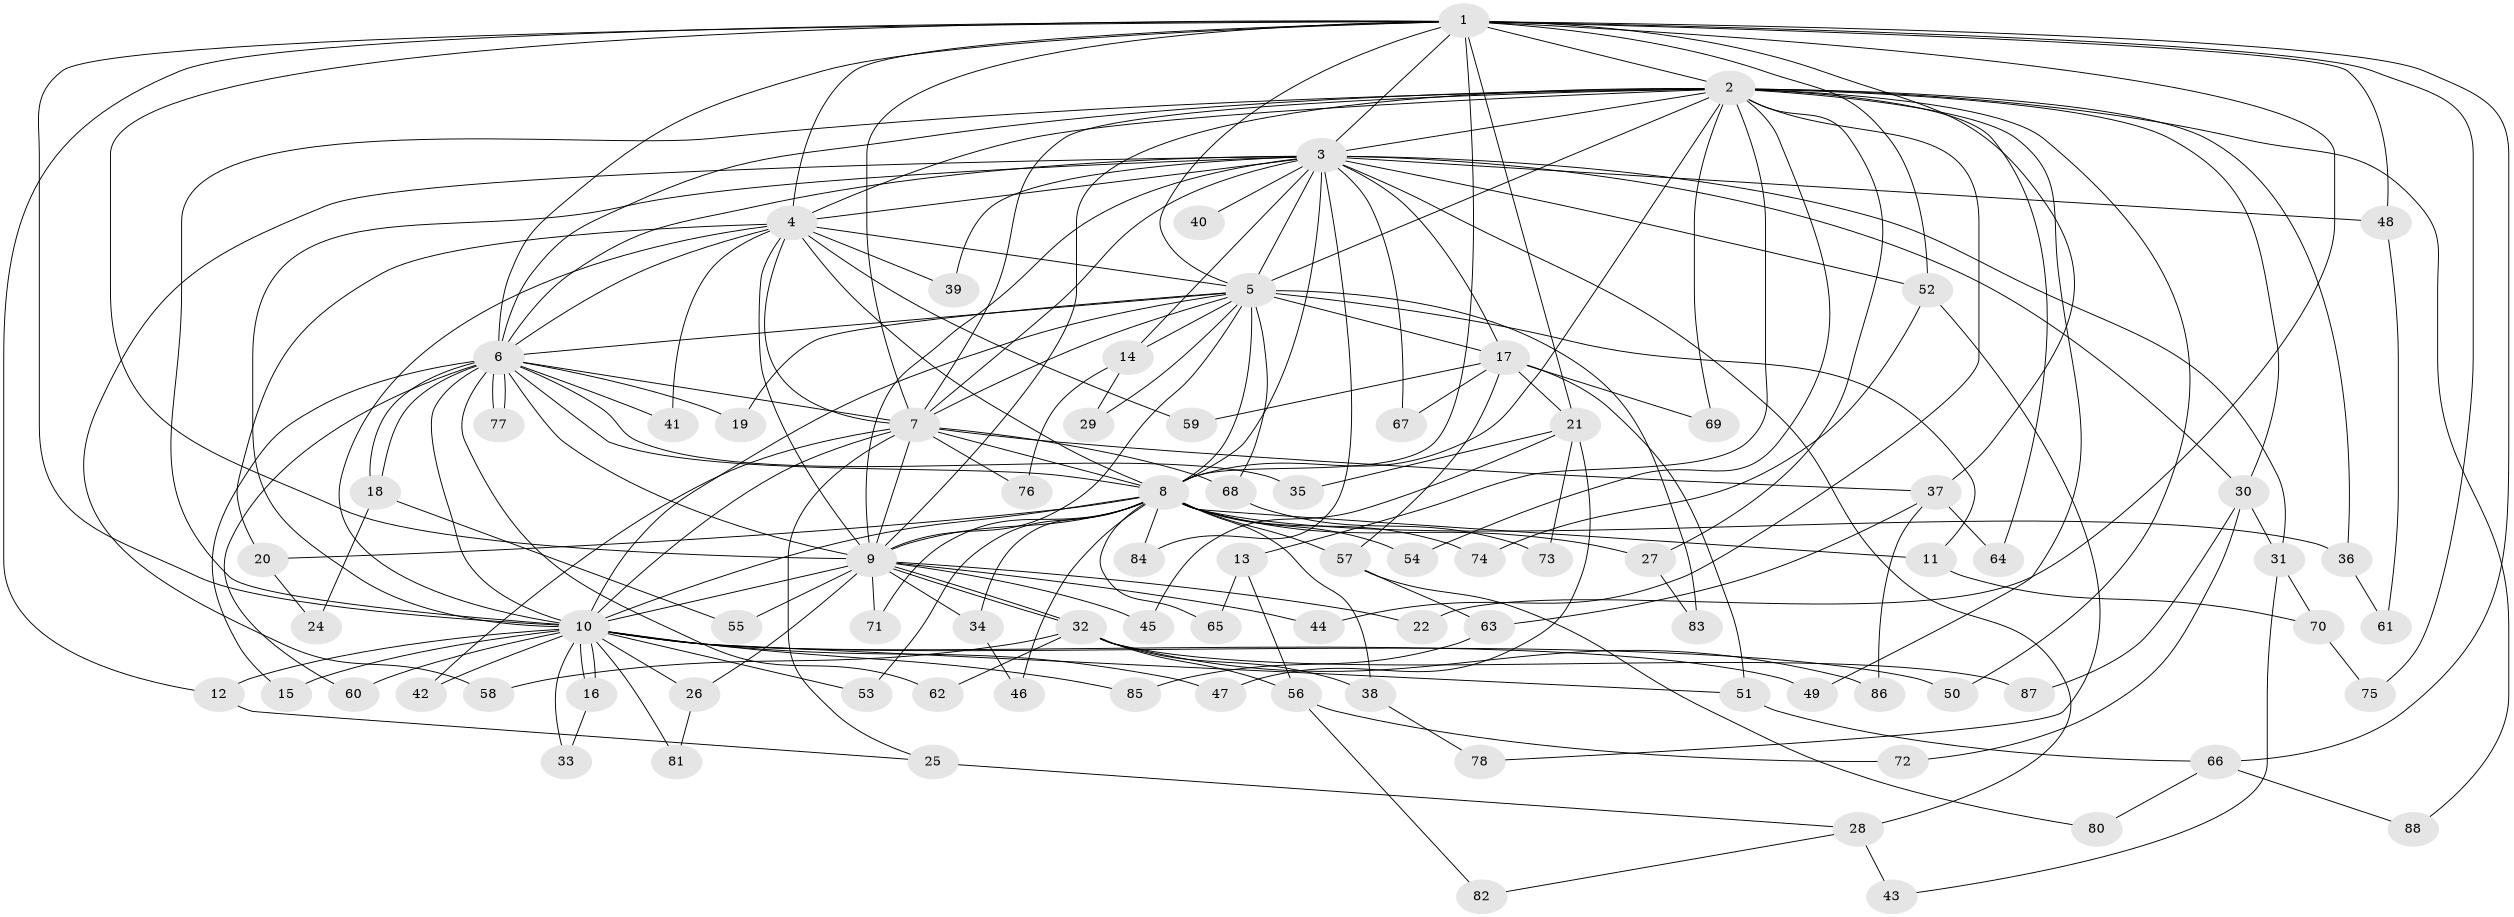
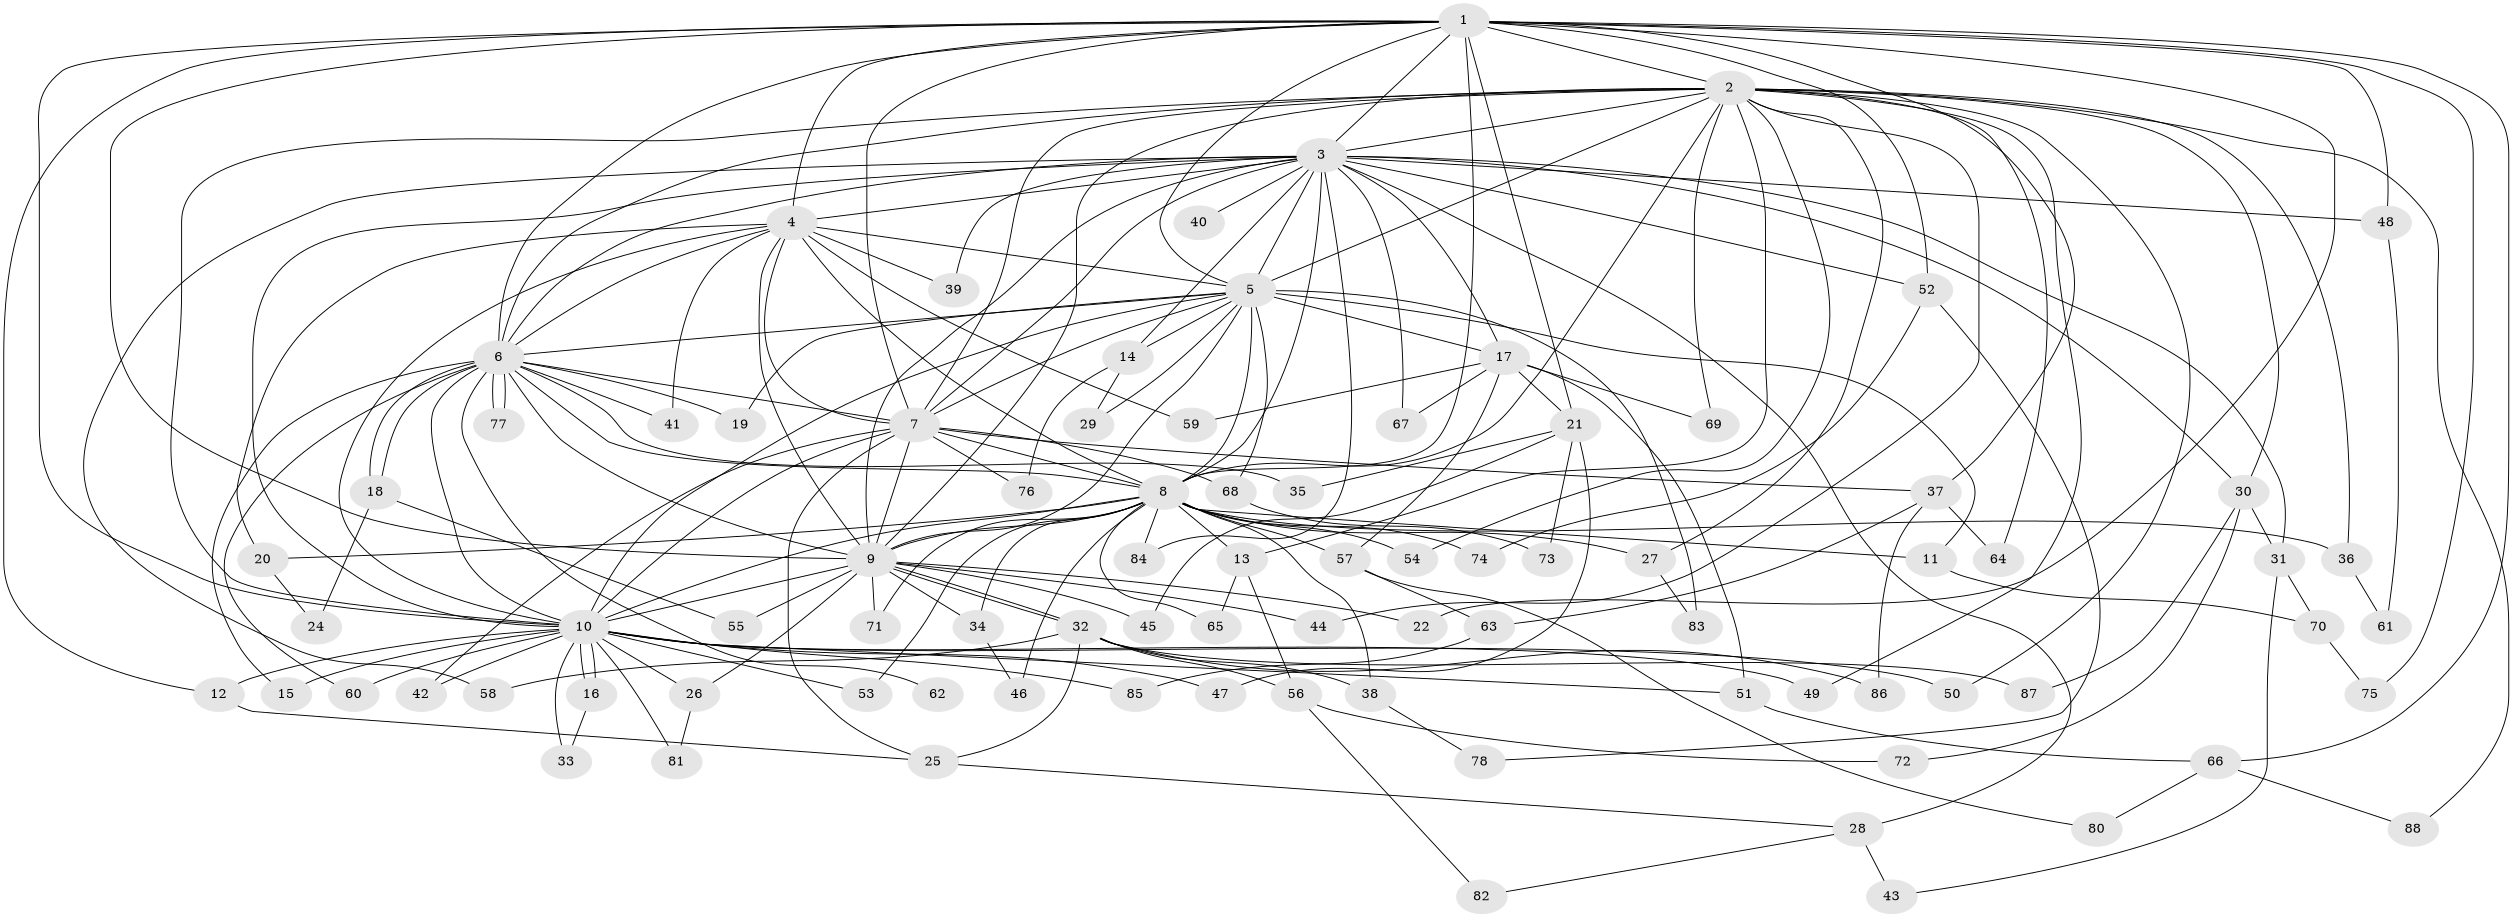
edge "2" -- "4": removed
edge "8" -- "13": added
edge "32" -- "62": now "32" -- "25"
